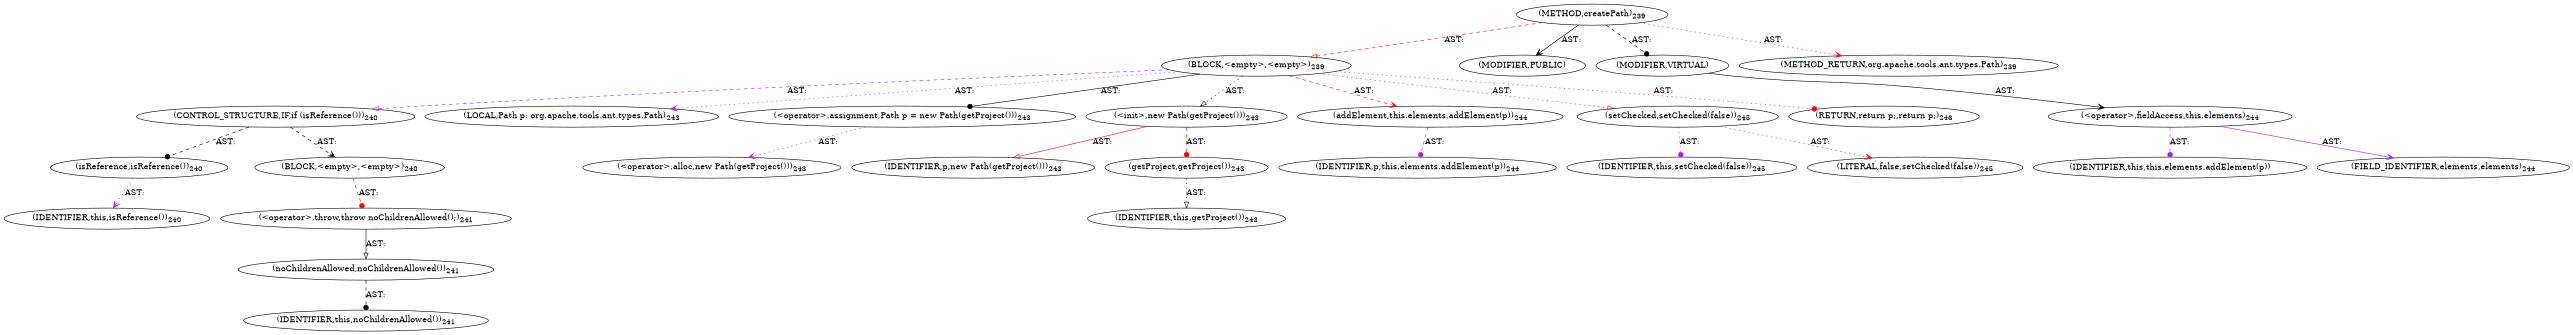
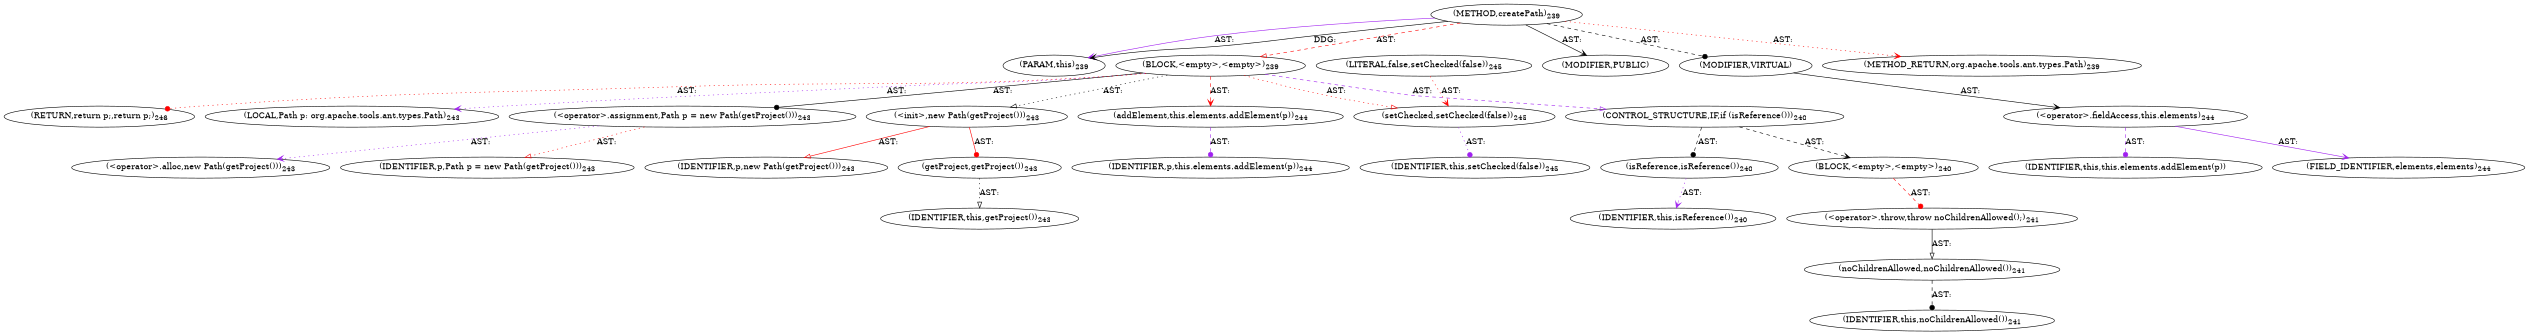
node "(PARAM,this)": added
edge "(<init>,new Path(getProject()))" -> "(getProject,getProject())": style dashed -> solid
edge "(setChecked,setChecked(false))" -> "(LITERAL,false,setChecked(false))": reversed
node "(IDENTIFIER,p,Path p = new Path(getProject()))": added
